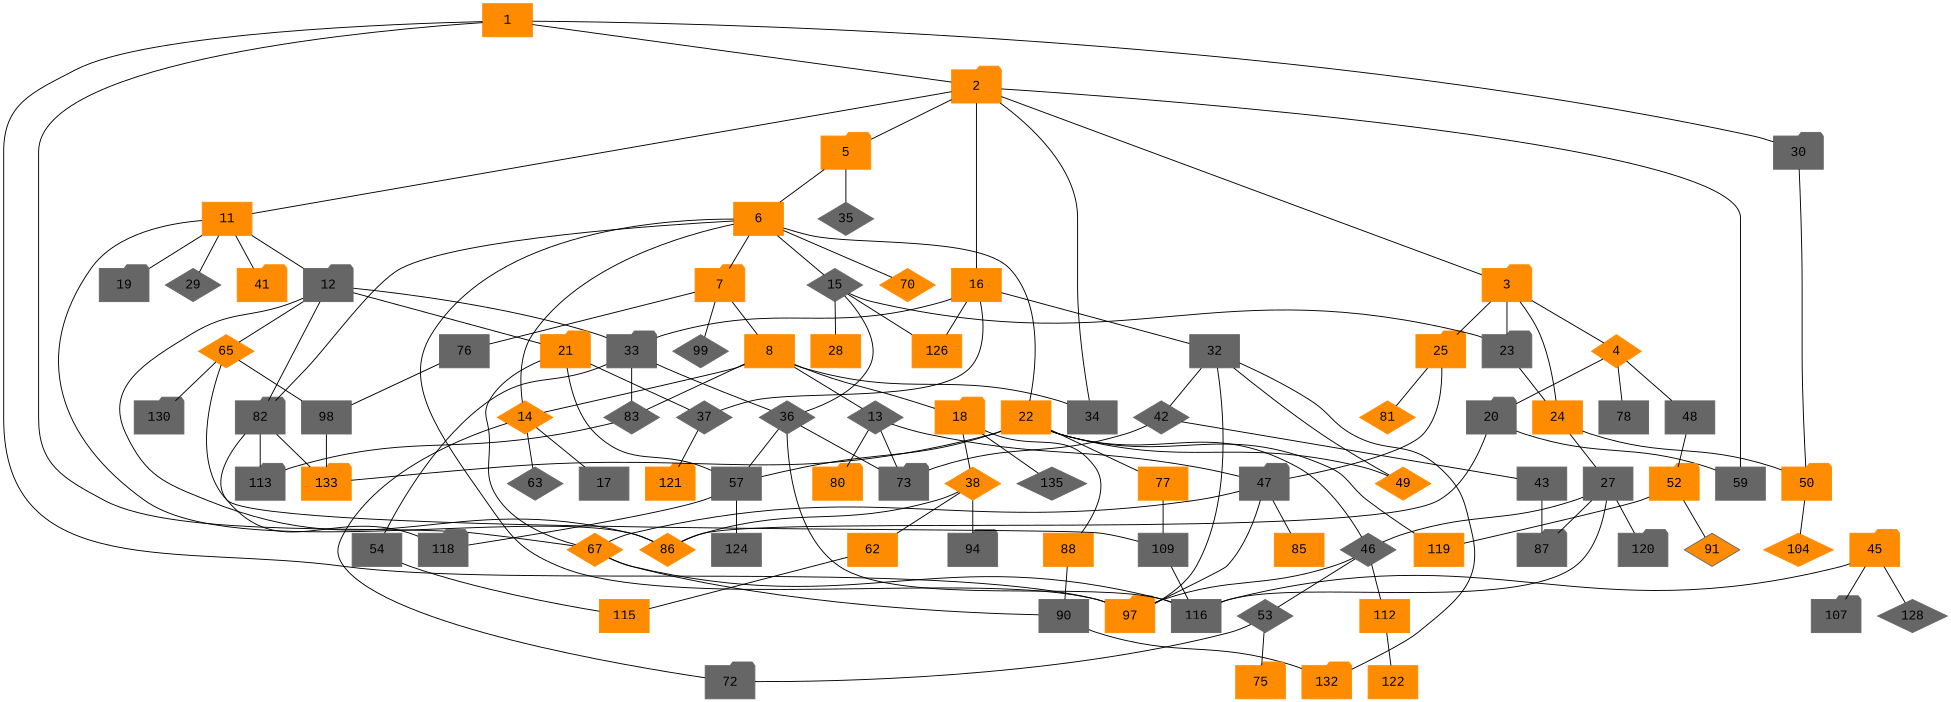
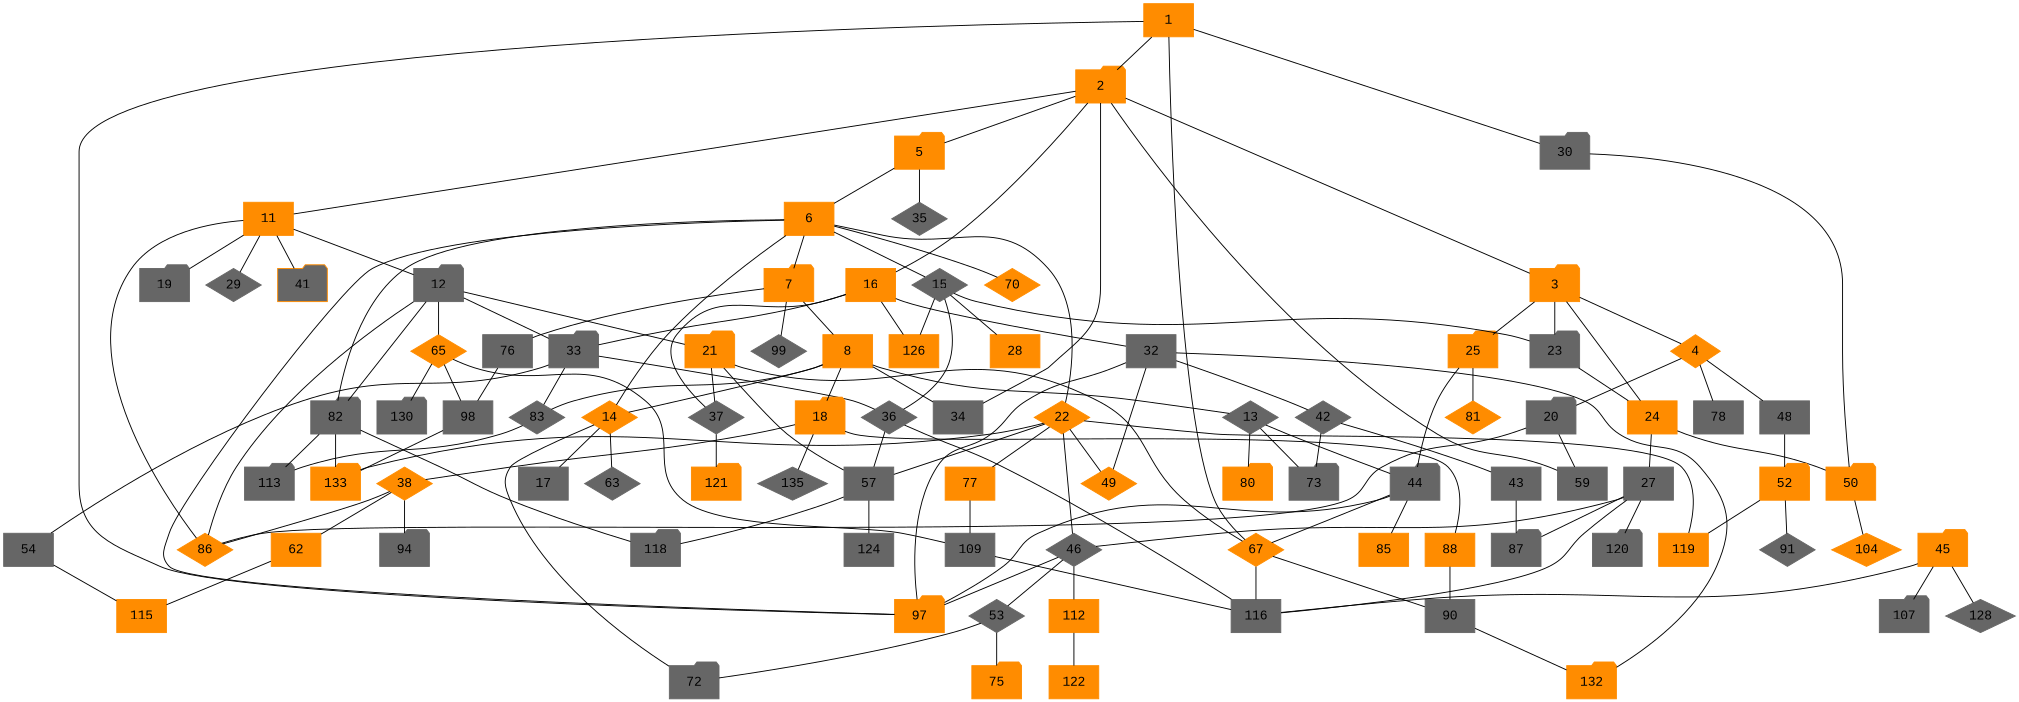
node "41": fillcolor darkorange -> gray40
node "22": shape box -> diamond
edge "36" -- "73": removed
node "47": label "47" -> "44"
node "91": fillcolor darkorange -> gray40
